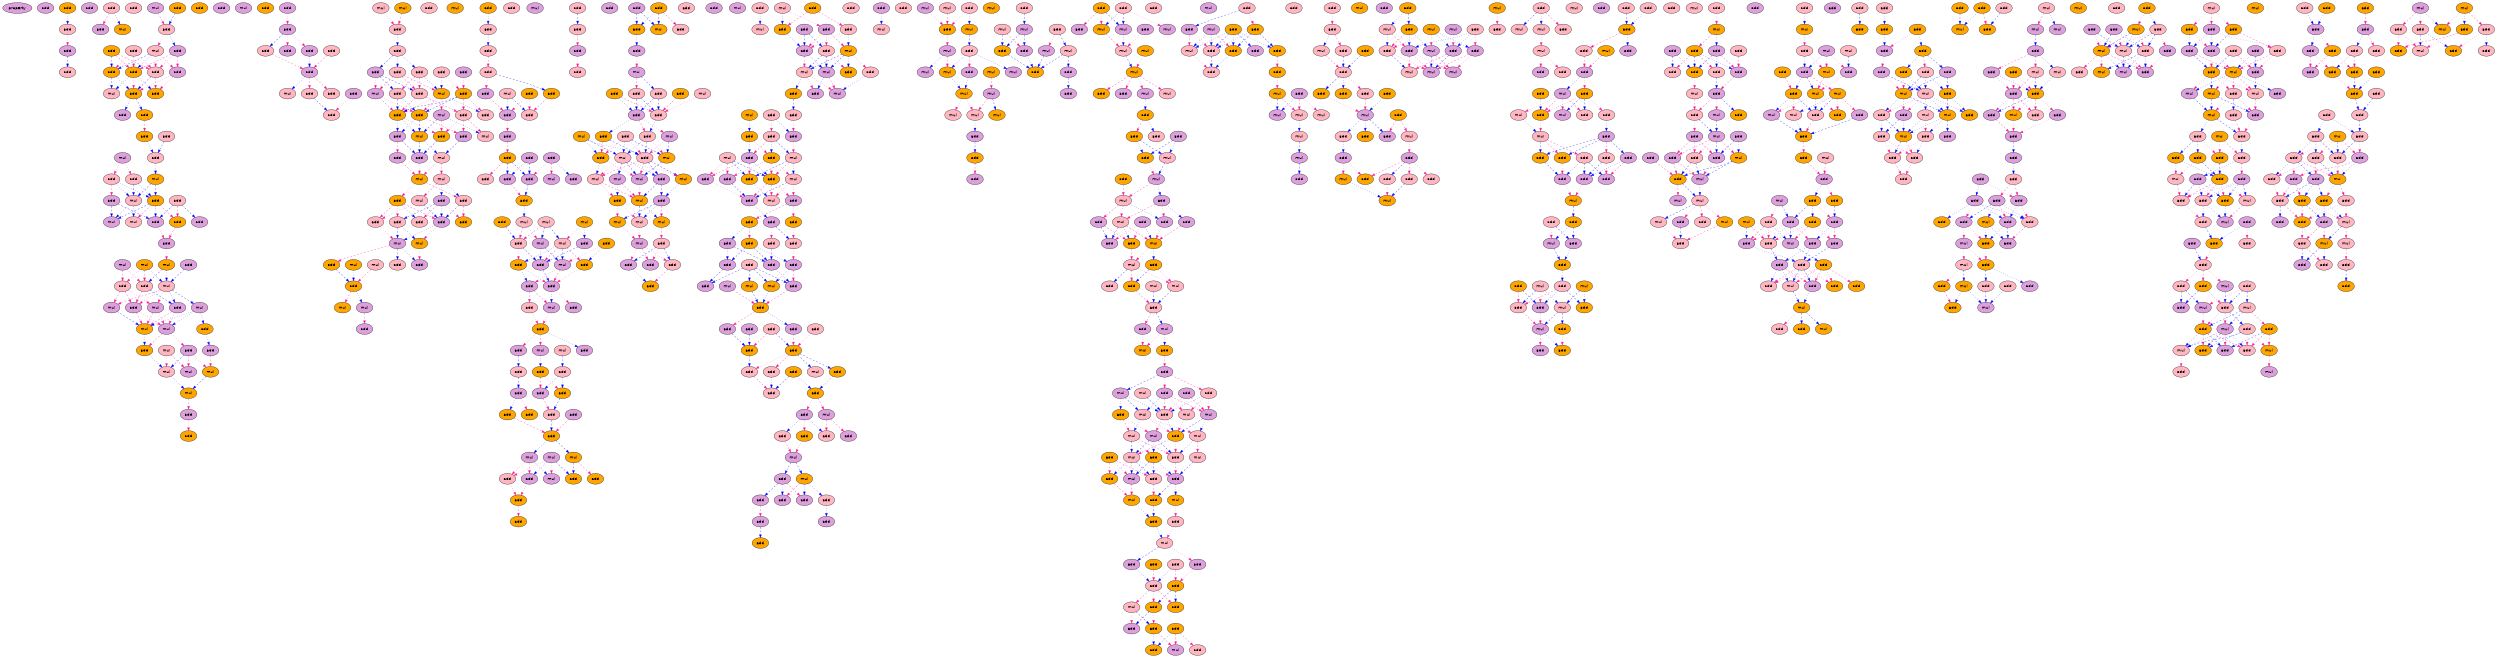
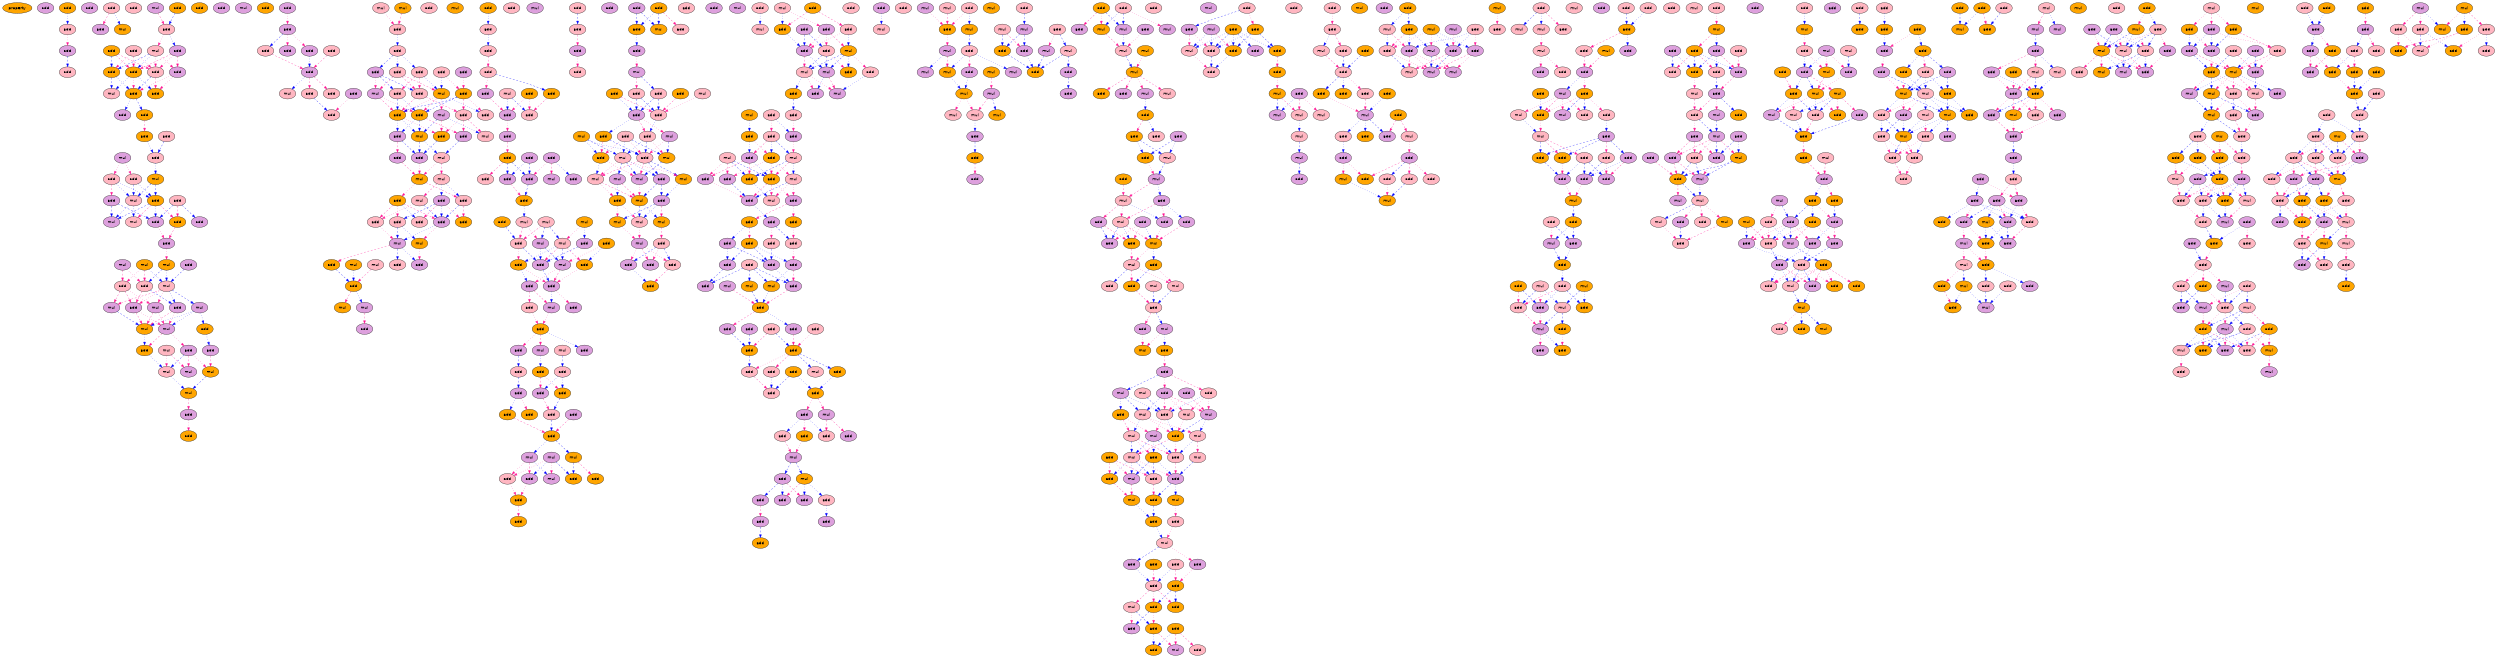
node "property": fillcolor plum -> orange
